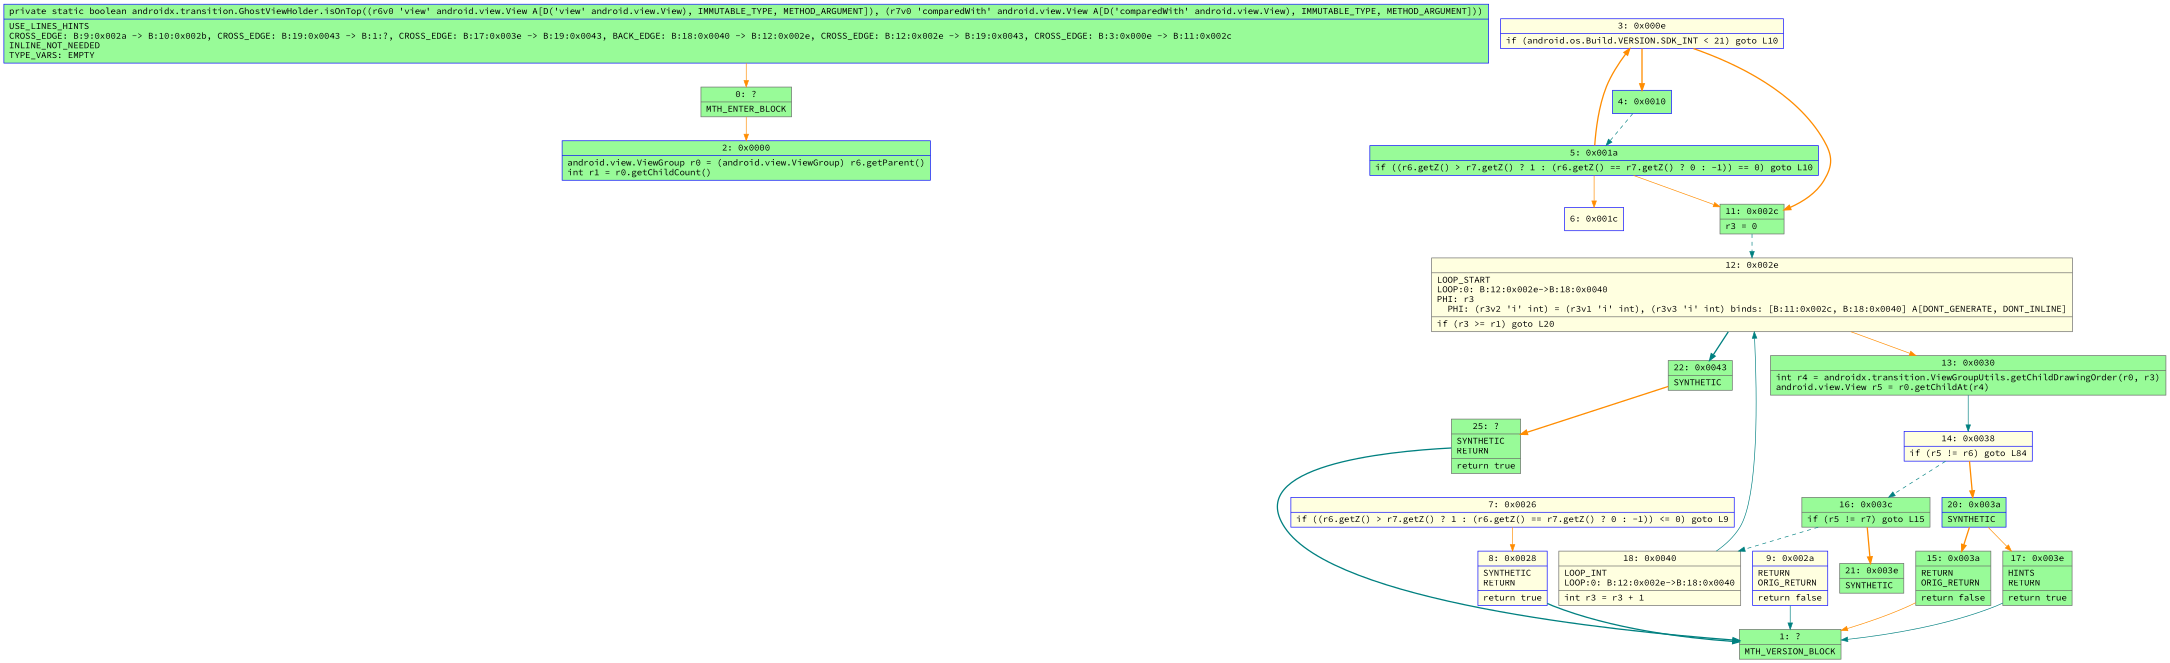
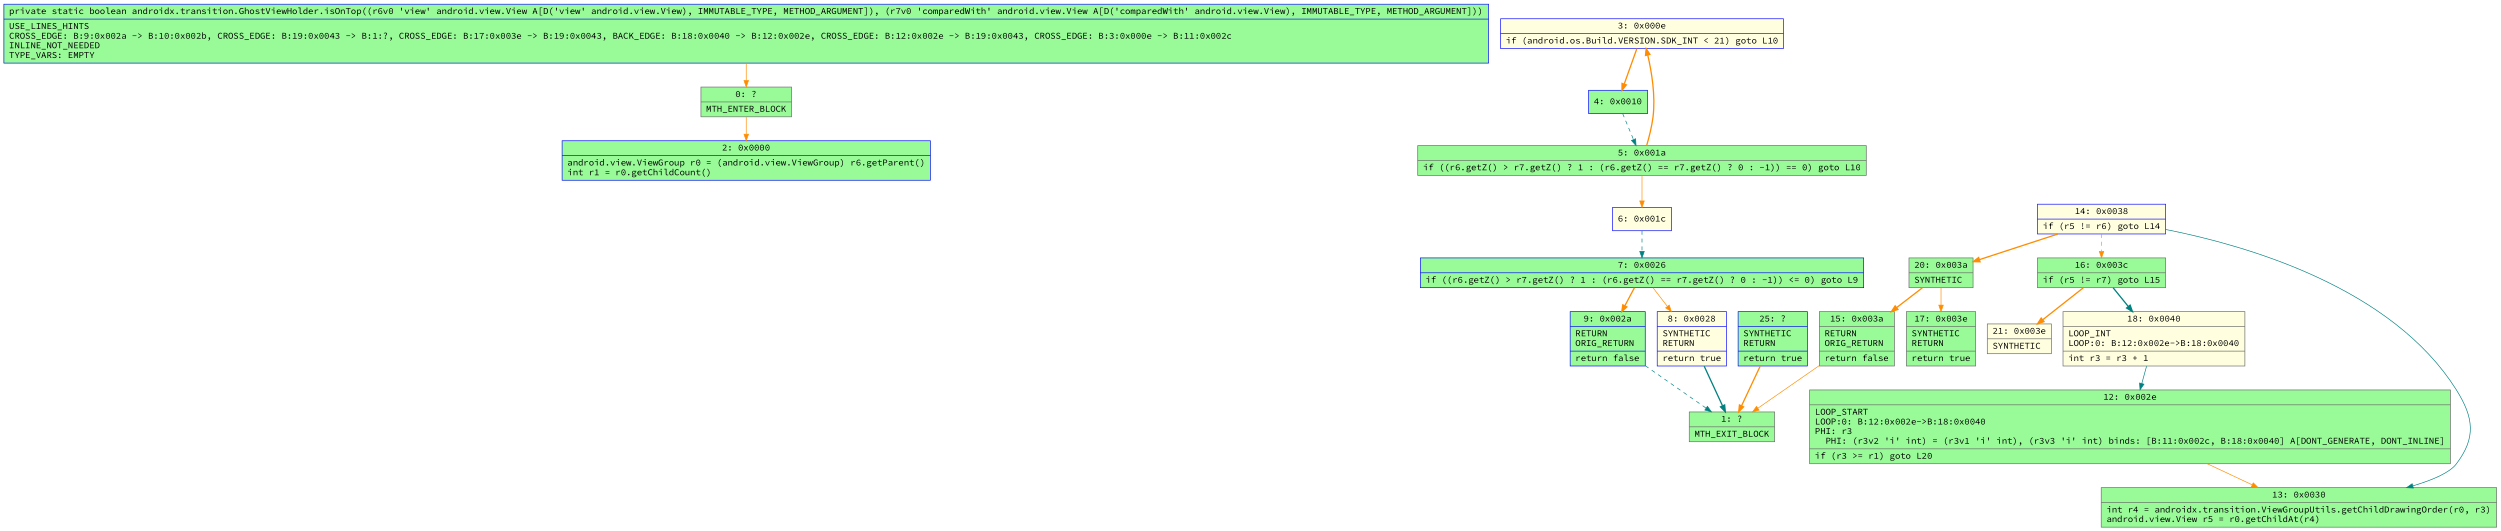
node "5: 0x001a": color blue -> gray40
node "11: 0x002c": removed
edge "6: 0x001c" -> "7: 0x0026": added
node "12: 0x002e": fillcolor lightyellow -> palegreen
edge "7: 0x0026" -> "9: 0x002a": added
node "22: 0x0043": removed
edge "13: 0x0030" -> "14: 0x0038": reversed
node "25: ?": color gray40 -> blue
node "14: 0x0038": text "if (r5 != r6) goto L84" -> "if (r5 != r6) goto L14"
edge "14: 0x0038" -> "16: 0x003c": color teal -> darkorange
node "7: 0x0026": fillcolor lightyellow -> palegreen
node "20: 0x003a": color blue -> gray40
edge "16: 0x003c" -> "18: 0x0040": style dashed -> bold
node "17: 0x003e": text "HINTS" -> "SYNTHETIC"
node "9: 0x002a": fillcolor lightyellow -> palegreen
node "21: 0x003e": fillcolor palegreen -> lightyellow
edge "25: ?" -> "1: ?": color teal -> darkorange
edge "9: 0x002a" -> "1: ?": style solid -> dashed
edge "17: 0x003e" -> "1: ?": removed
node "1: ?": text "MTH_VERSION_BLOCK" -> "MTH_EXIT_BLOCK"
